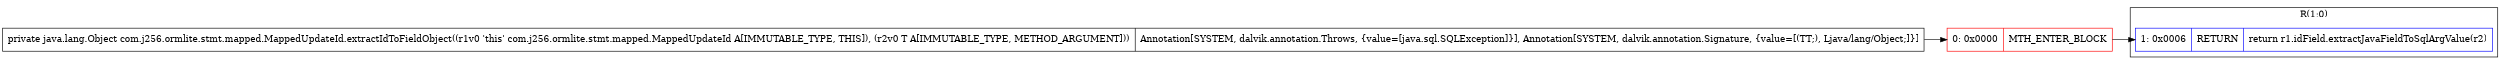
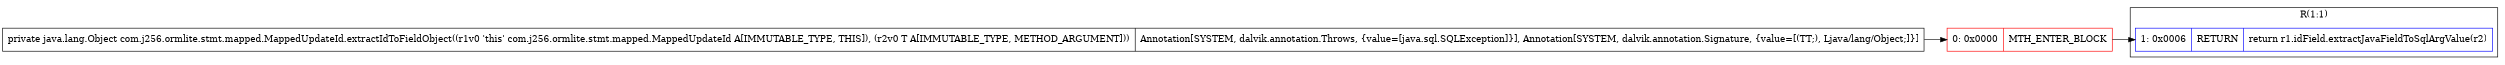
cluster "R(1:0)": label "R(1:0)" -> "R(1:1)"
